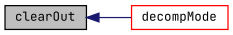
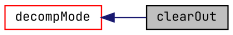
edge "decompMode" -> "clearOut": reversed
